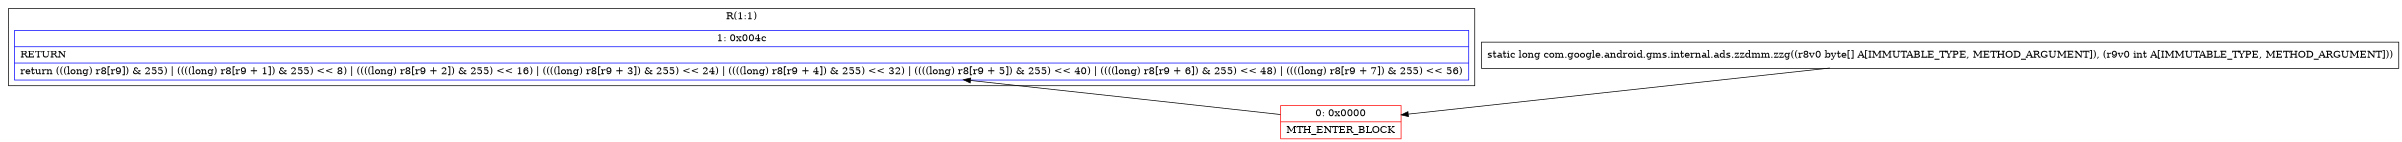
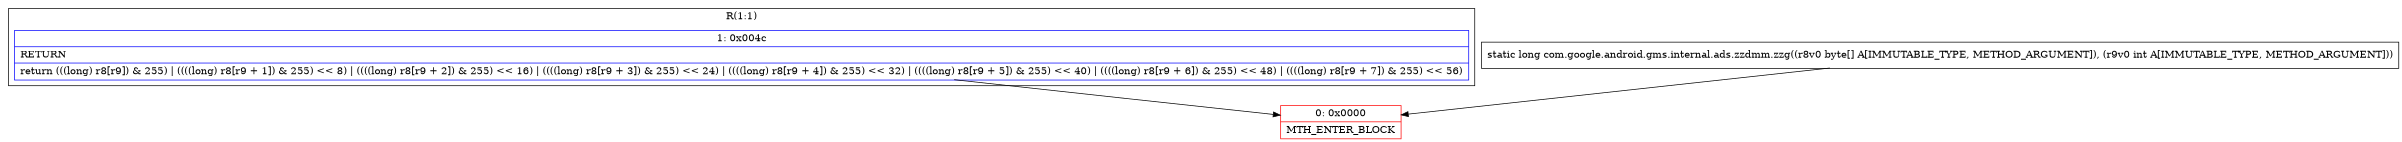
edge "0: 0x0000" -> "1: 0x004c": reversed
